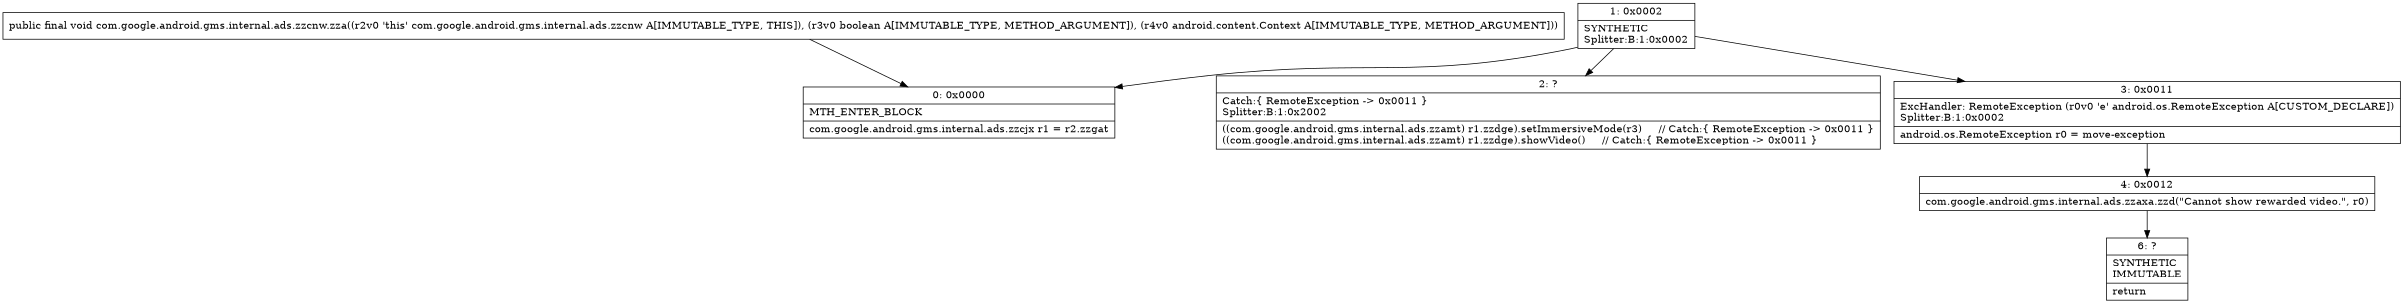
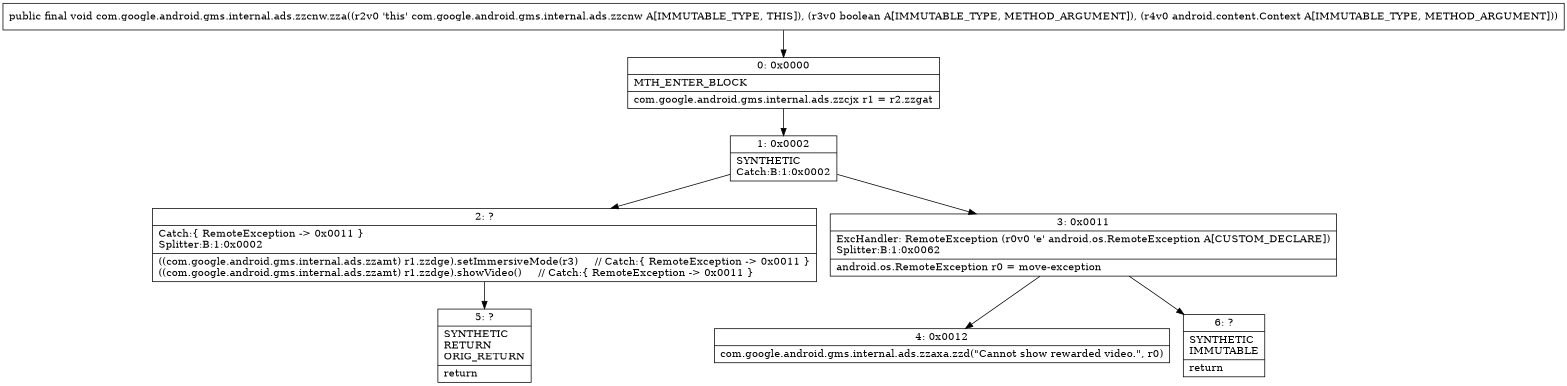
node "1: 0x0002": text "Splitter:B:1:0x0002" -> "Catch:B:1:0x0002"
edge "1: 0x0002" -> "0: 0x0000": reversed
node "2: ?": text "Splitter:B:1:0x2002" -> "Splitter:B:1:0x0002"
node "3: 0x0011": text "Splitter:B:1:0x0002" -> "Splitter:B:1:0x0062"
edge "4: 0x0012" -> "6: ?": now "3: 0x0011" -> "6: ?"
node "5: ?": added
